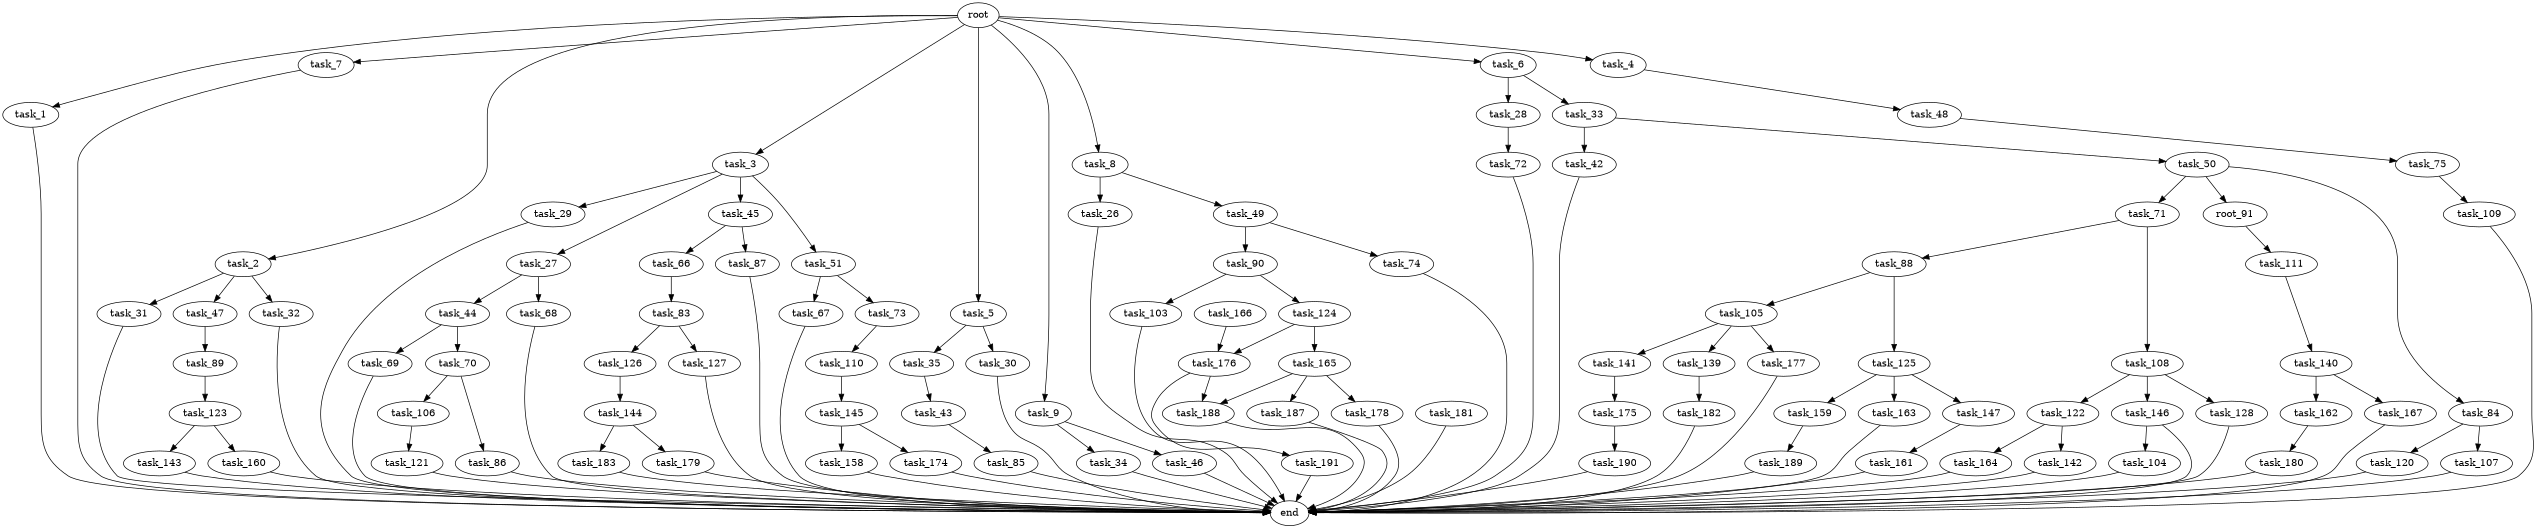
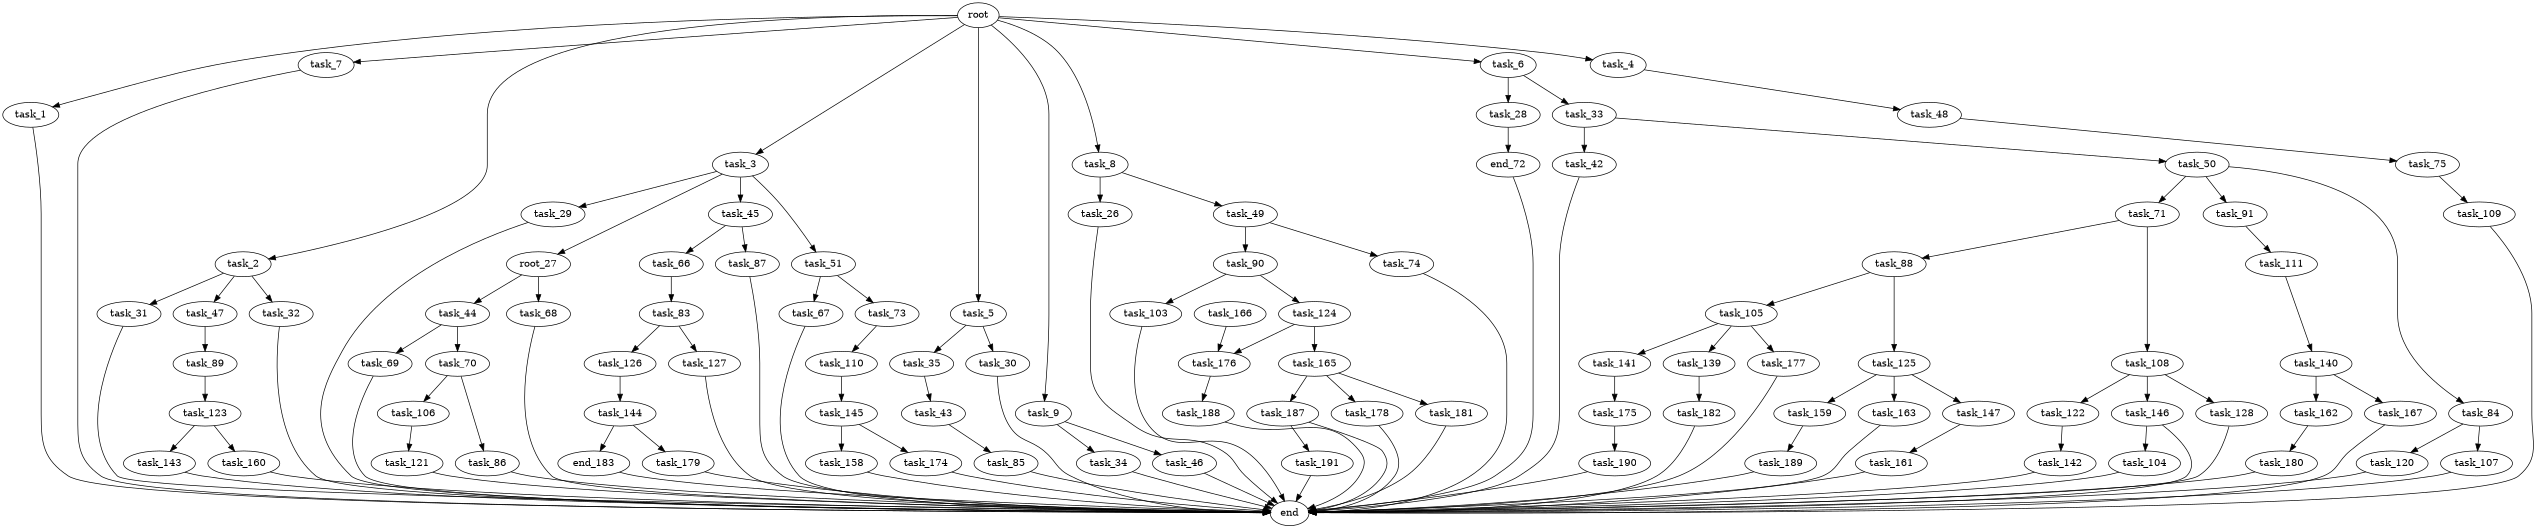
node "task_72": label "task_72" -> "end_72"
node "root_91": label "root_91" -> "task_91"
node "task_27": label "task_27" -> "root_27"
edge "task_165" -> "task_188": now "task_165" -> "task_181"
edge "task_176" -> "task_191": now "task_187" -> "task_191"
node "task_183": label "task_183" -> "end_183"
node "task_164": removed
